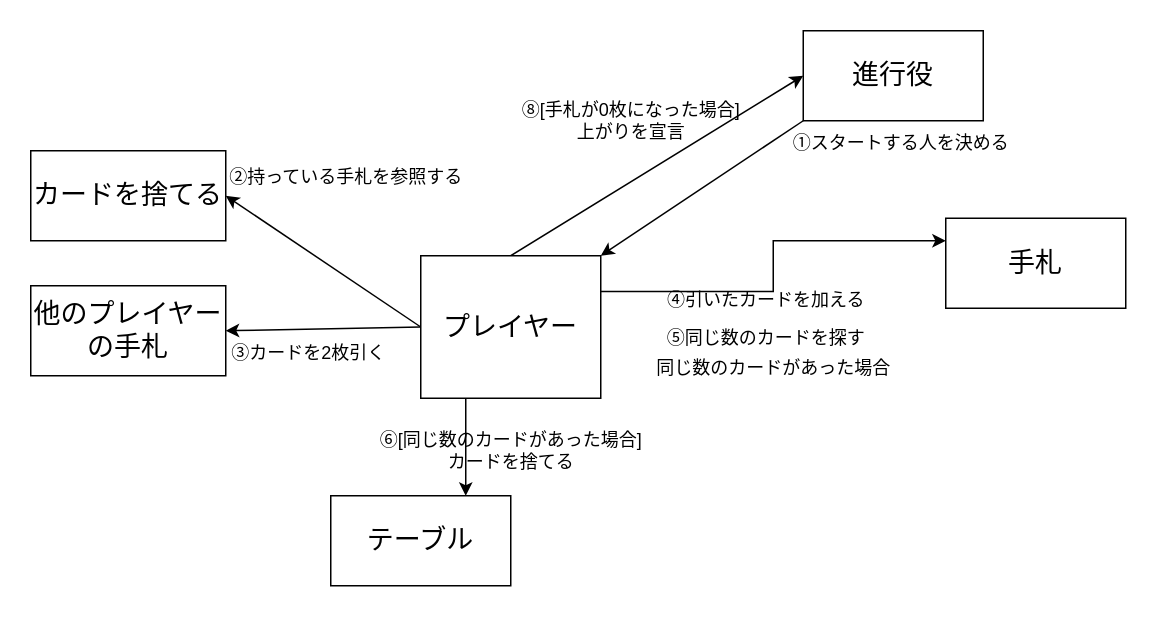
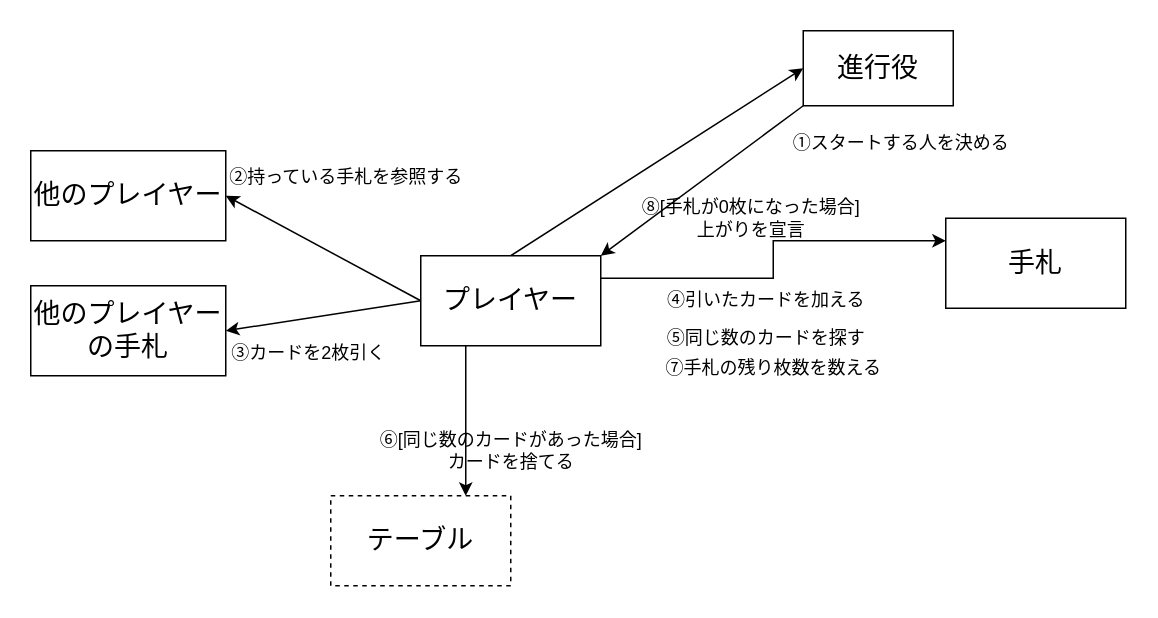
node "進行役": size 180x90 -> 150x75
node "⑧[手札が0枚になった場合] 上がりを宣言": moved (631, 121) -> (751, 218)
node "カードを捨てる": label "カードを捨てる" -> "他のプレイヤー"
node "プレイヤー": size 180x143 -> 180x90
node "同じ数のカードがあった場合": label "同じ数のカードがあった場合" -> "⑦手札の残り枚数を数える"
node "テーブル": style solid -> dashed
